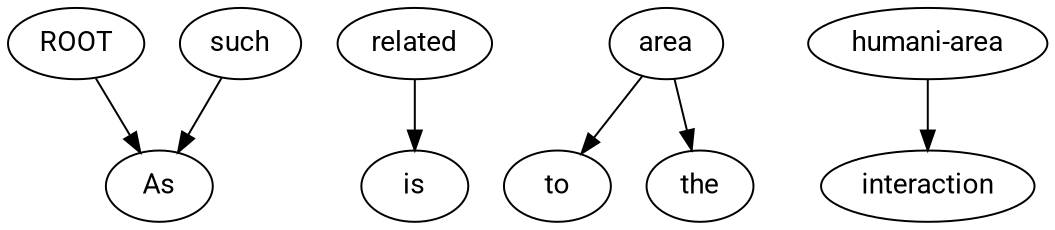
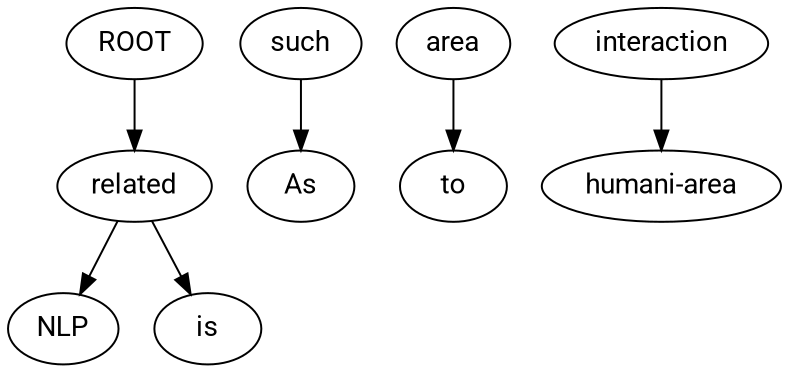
edge "humani-area" -> "interaction": reversed
edge "ROOT" -> "As": now "ROOT" -> "related"
node "the": removed
node "NLP": added
